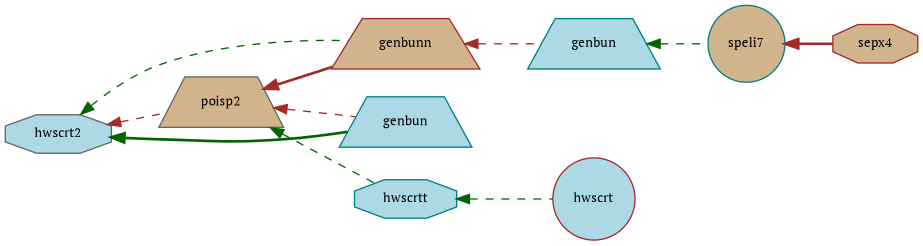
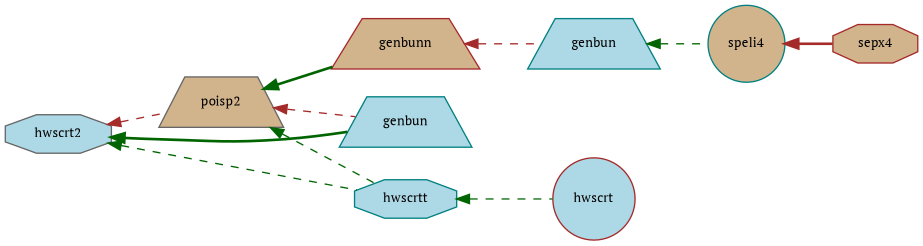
node "speli7": label "speli7" -> "speli4"
edge "genbunn" -> "hwscrt2": now "hwscrtt" -> "hwscrt2"
edge "genbunn" -> "poisp2": color brown -> darkgreen
